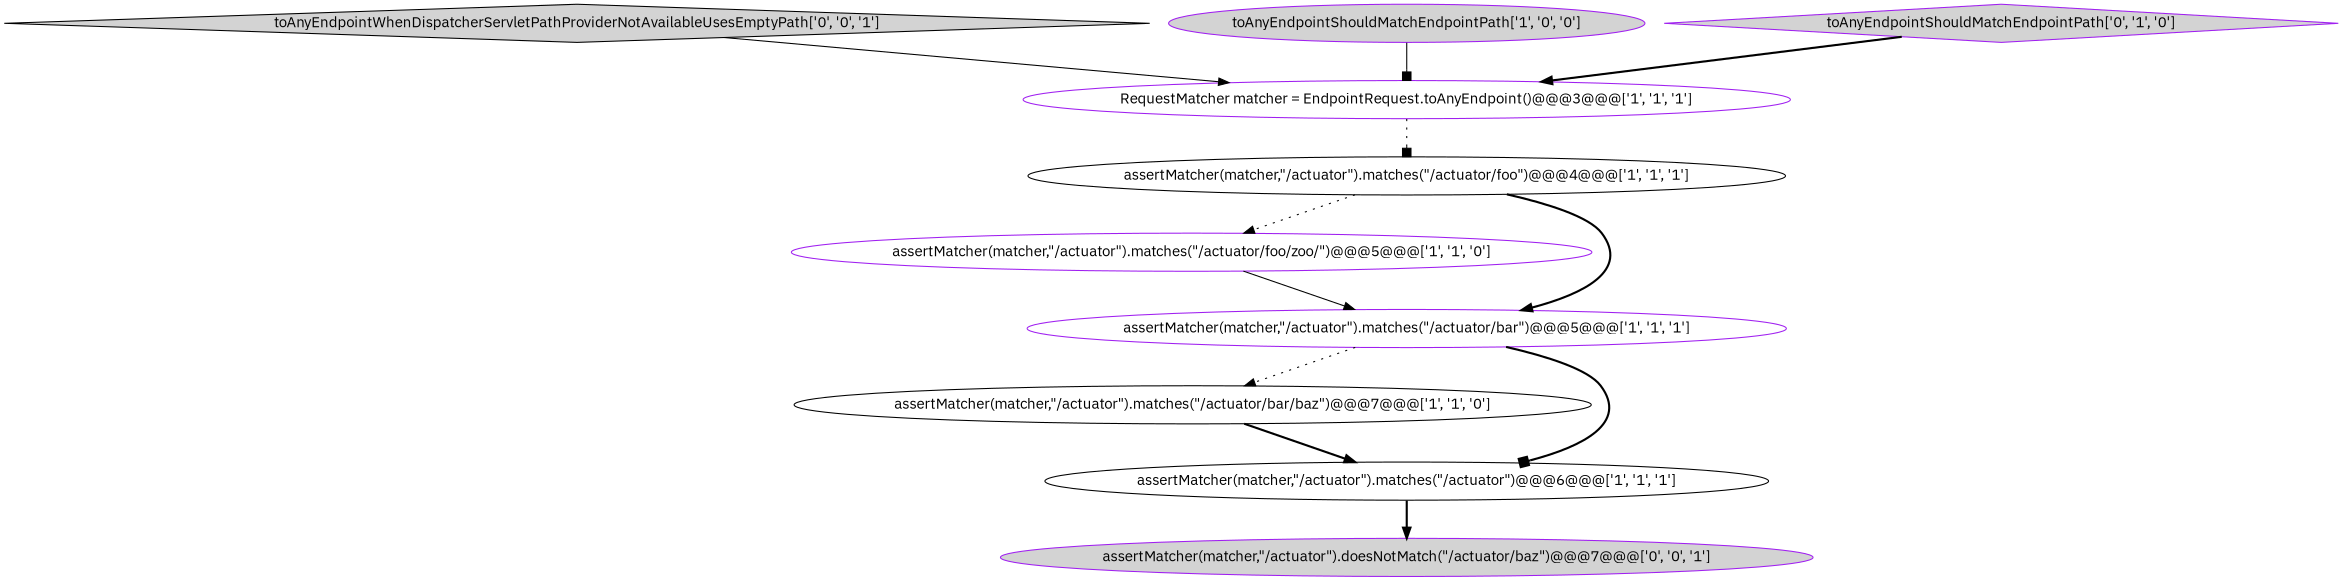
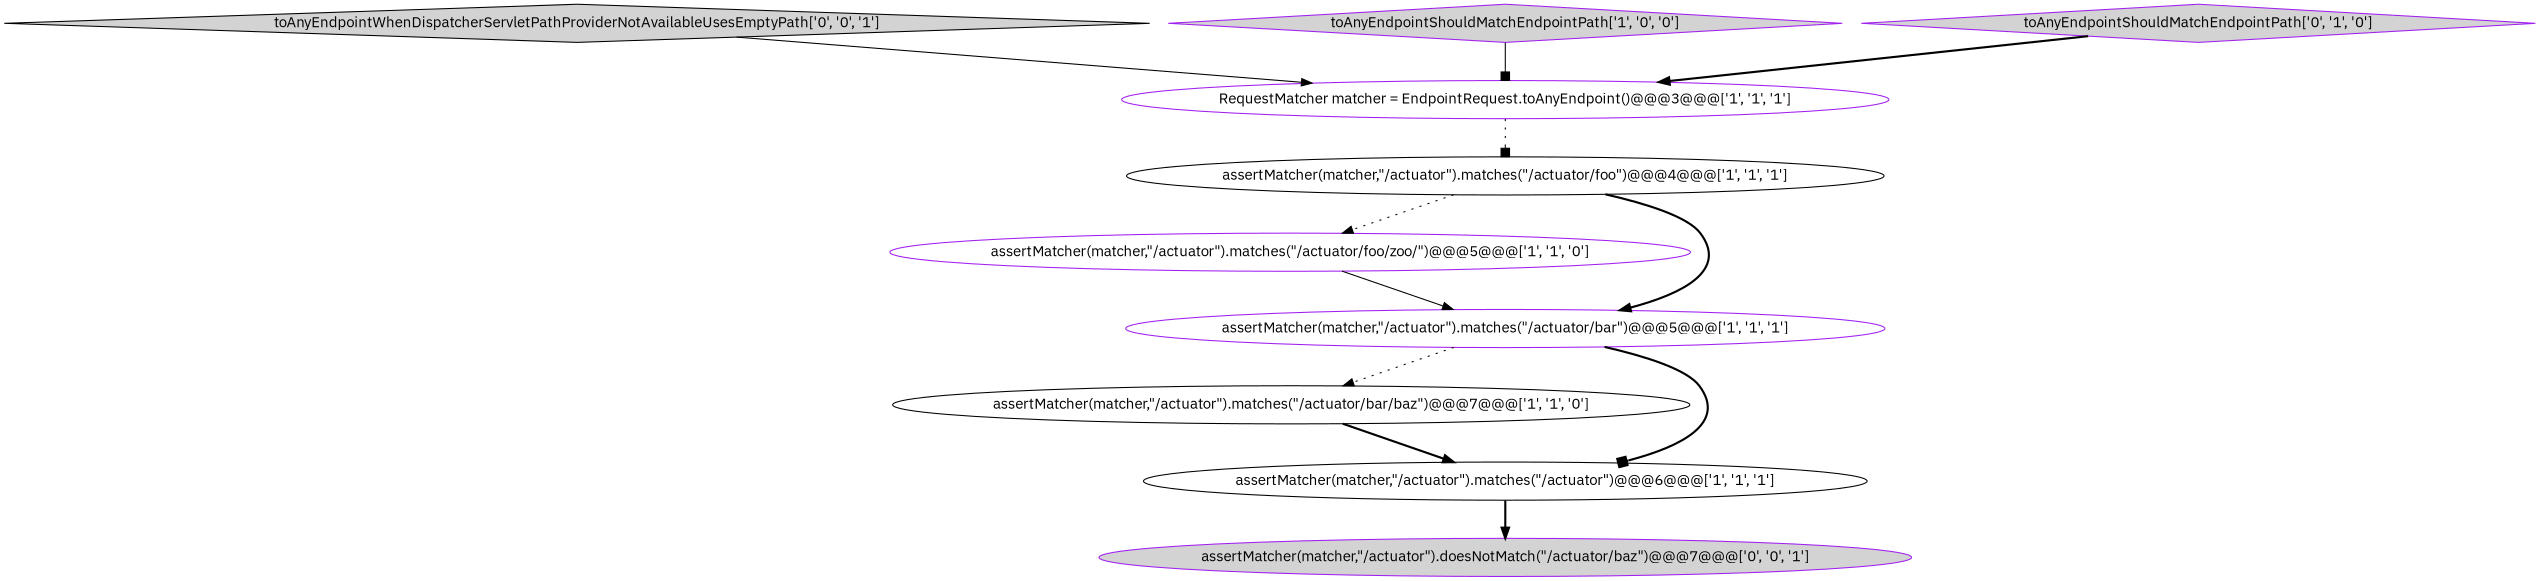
node "toAnyEndpointShouldMatchEndpointPath['1', '0', '0']": shape ellipse -> diamond
